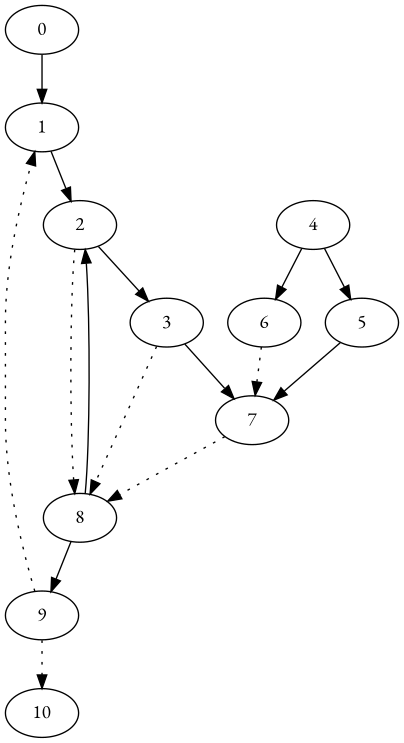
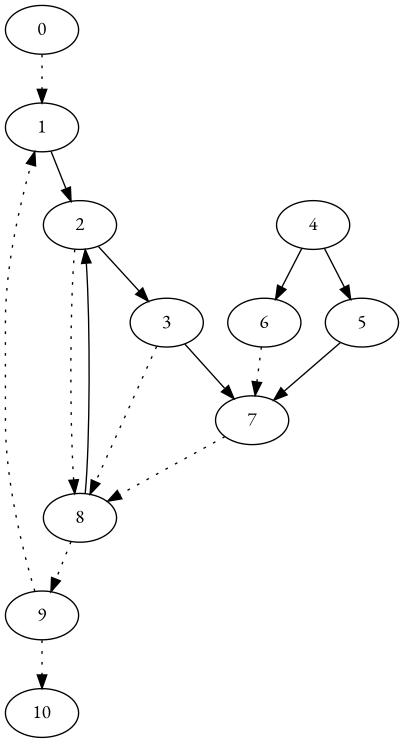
edge "0" -> "1": style solid -> dotted
edge "8" -> "9": style solid -> dotted
